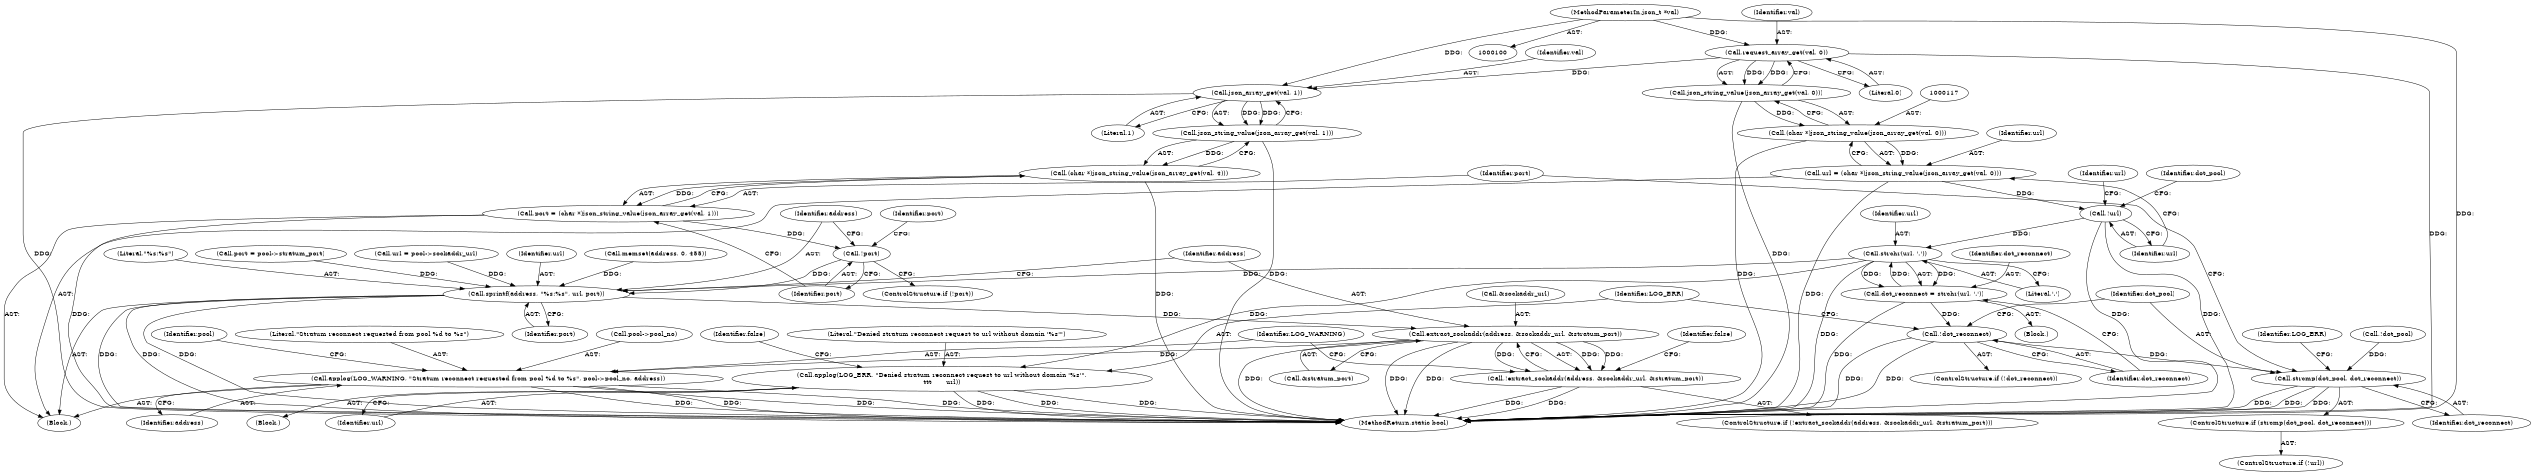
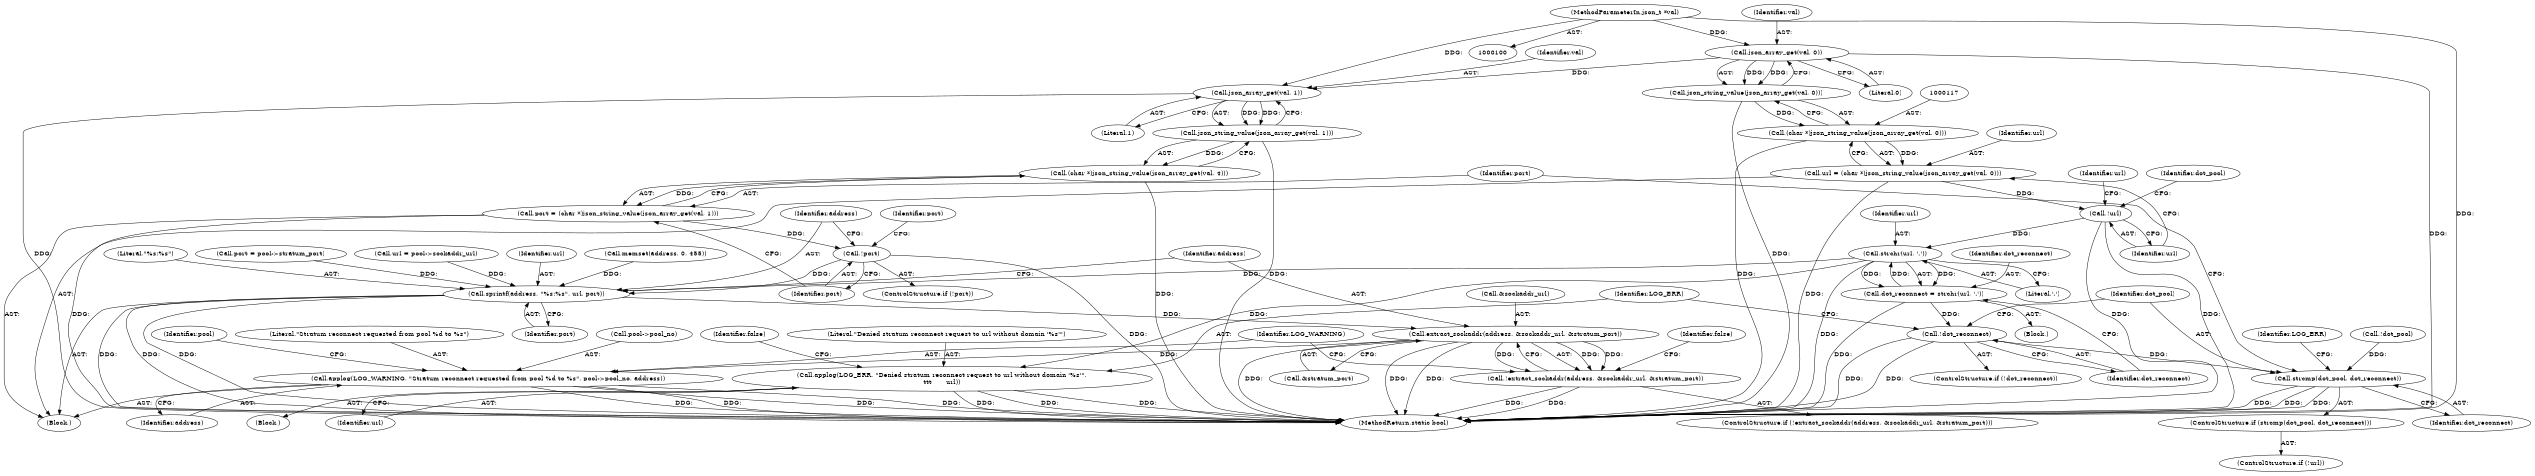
node "(Call,request_array_get(val, 0))": label "(Call,request_array_get(val, 0))" -> "(Call,json_array_get(val, 0))"
edge "(Call,!port)" -> "(ControlStructure,if (!port))": label "CFG: " -> "AST: "
edge "(Call,!port)" -> "(MethodReturn,static bool)": added, label "DDG:"
